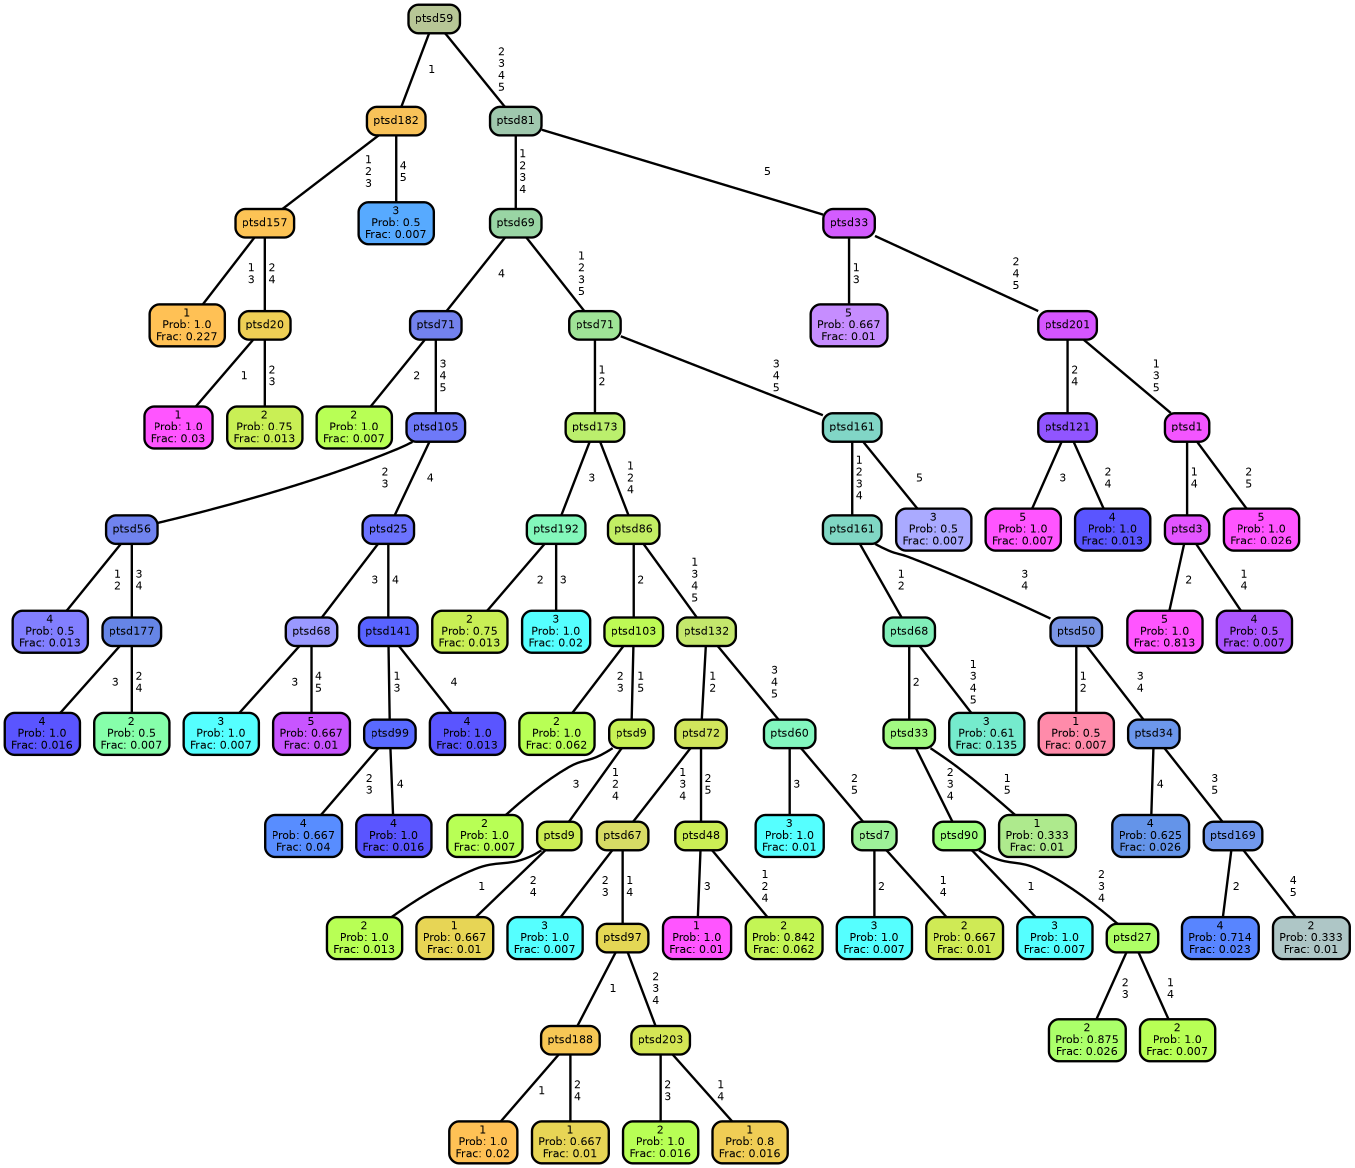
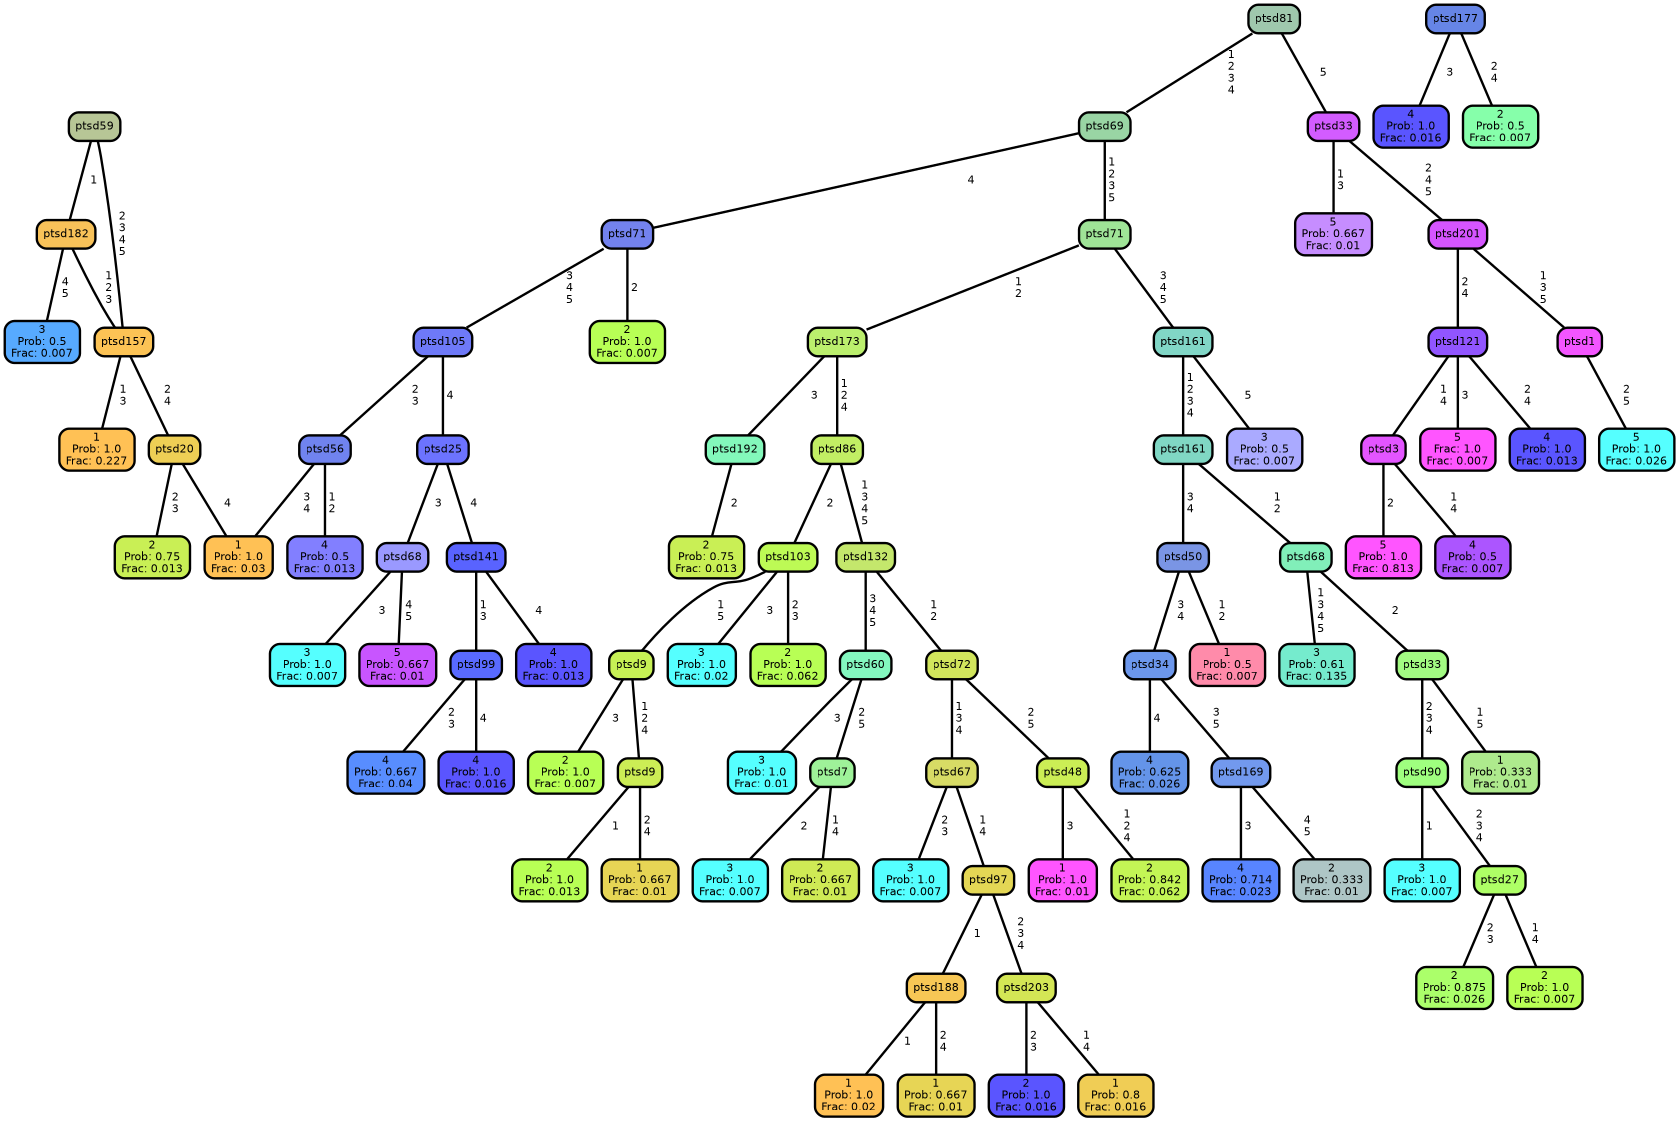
edge "ptsd59" -- "ptsd81": now "ptsd59" -- "ptsd157"
edge "ptsd20" -- "1 Prob: 1.0 Frac: 0.03": label " 1" -> " 4"
node "1 Prob: 1.0 Frac: 0.03": fillcolor #ff55ff -> #ffc155
edge "ptsd1" -- "ptsd3": now "ptsd121" -- "ptsd3"
node "5 Prob: 1.0 Frac: 0.007": label "5 Prob: 1.0 Frac: 0.007" -> "5 Frac: 1.0 Frac: 0.007"
node "5 Prob: 1.0 Frac: 0.026": fillcolor #ff55ff -> #55ffff
edge "ptsd192" -- "3 Prob: 1.0 Frac: 0.02": now "ptsd103" -- "3 Prob: 1.0 Frac: 0.02"
edge "ptsd56" -- "ptsd177": now "ptsd56" -- "1 Prob: 1.0 Frac: 0.03"
edge "ptsd169" -- "4 Prob: 0.714 Frac: 0.023": label " 2" -> " 3"
node "2 Prob: 1.0 Frac: 0.016": fillcolor #b8ff55 -> #5a55ff
